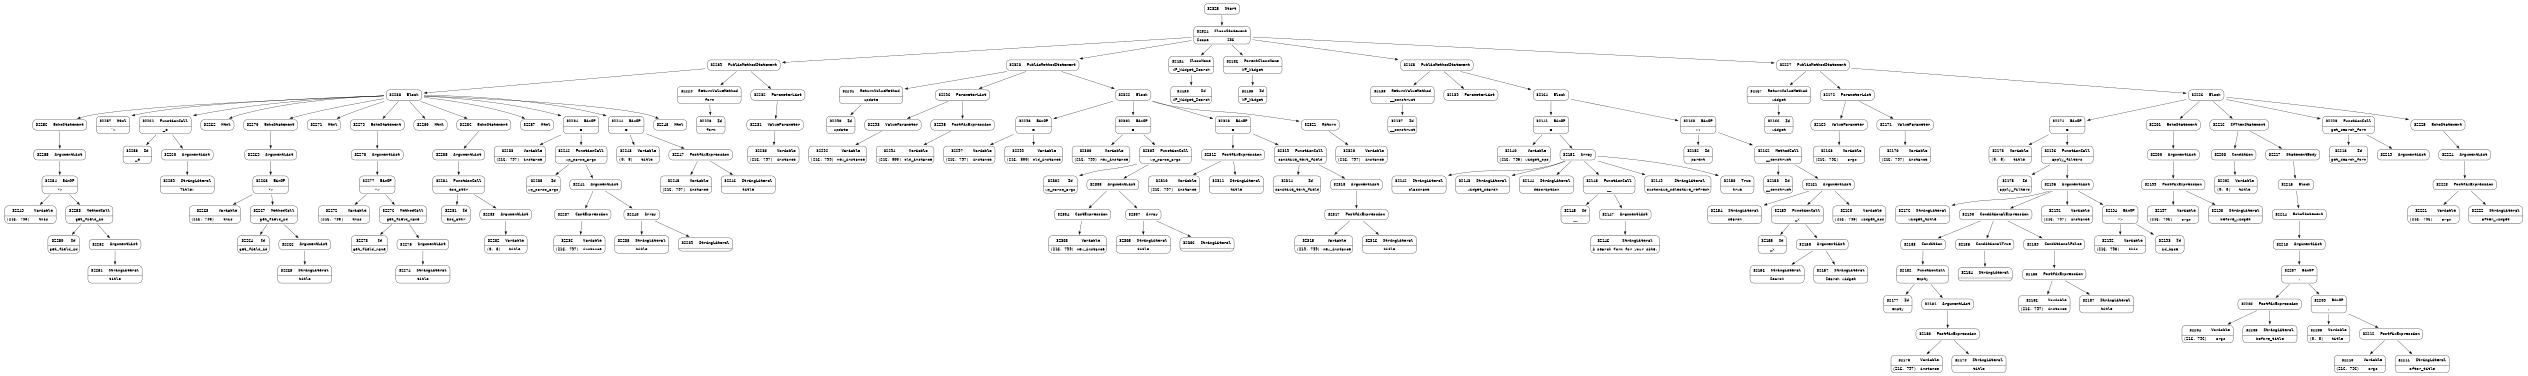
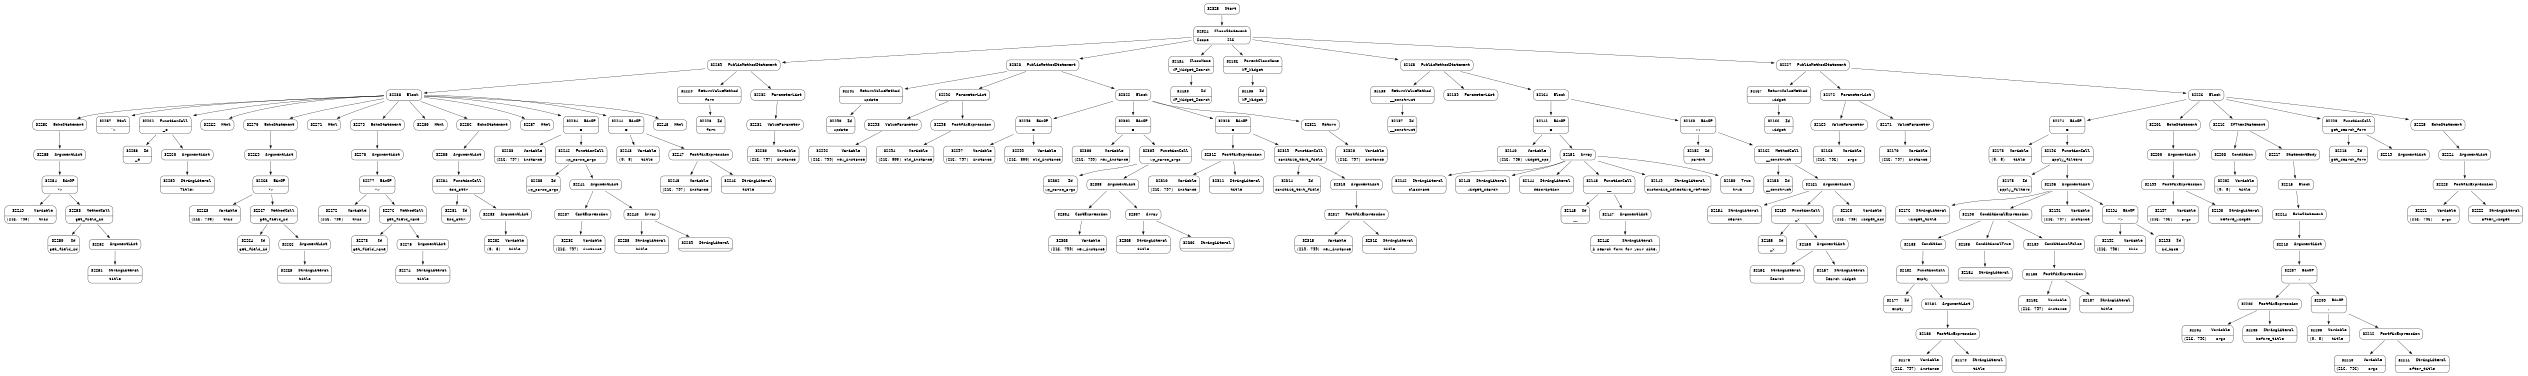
node "32324": text "236" -> "216"
